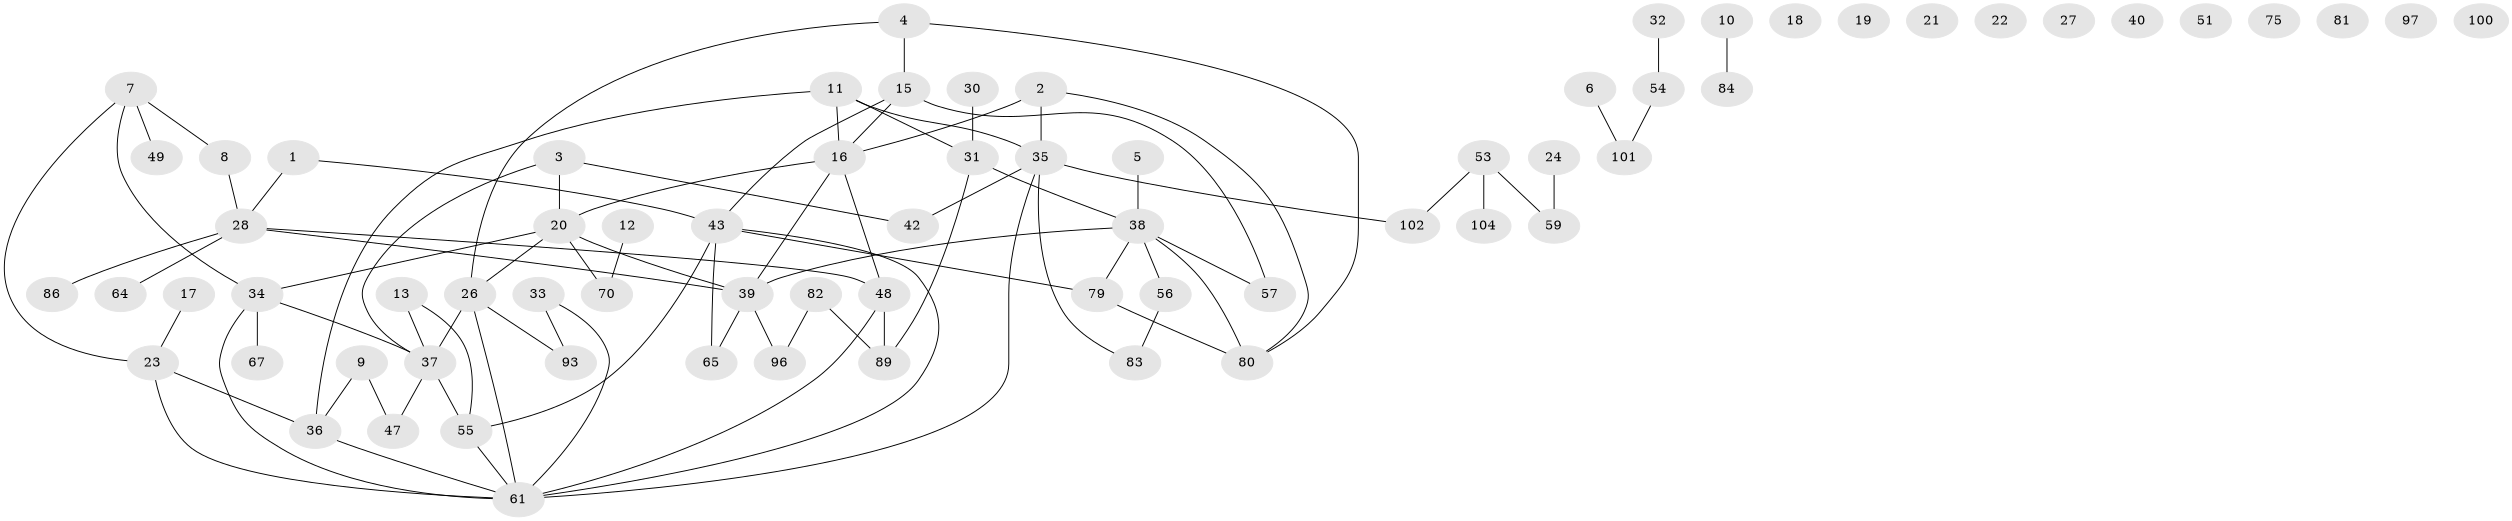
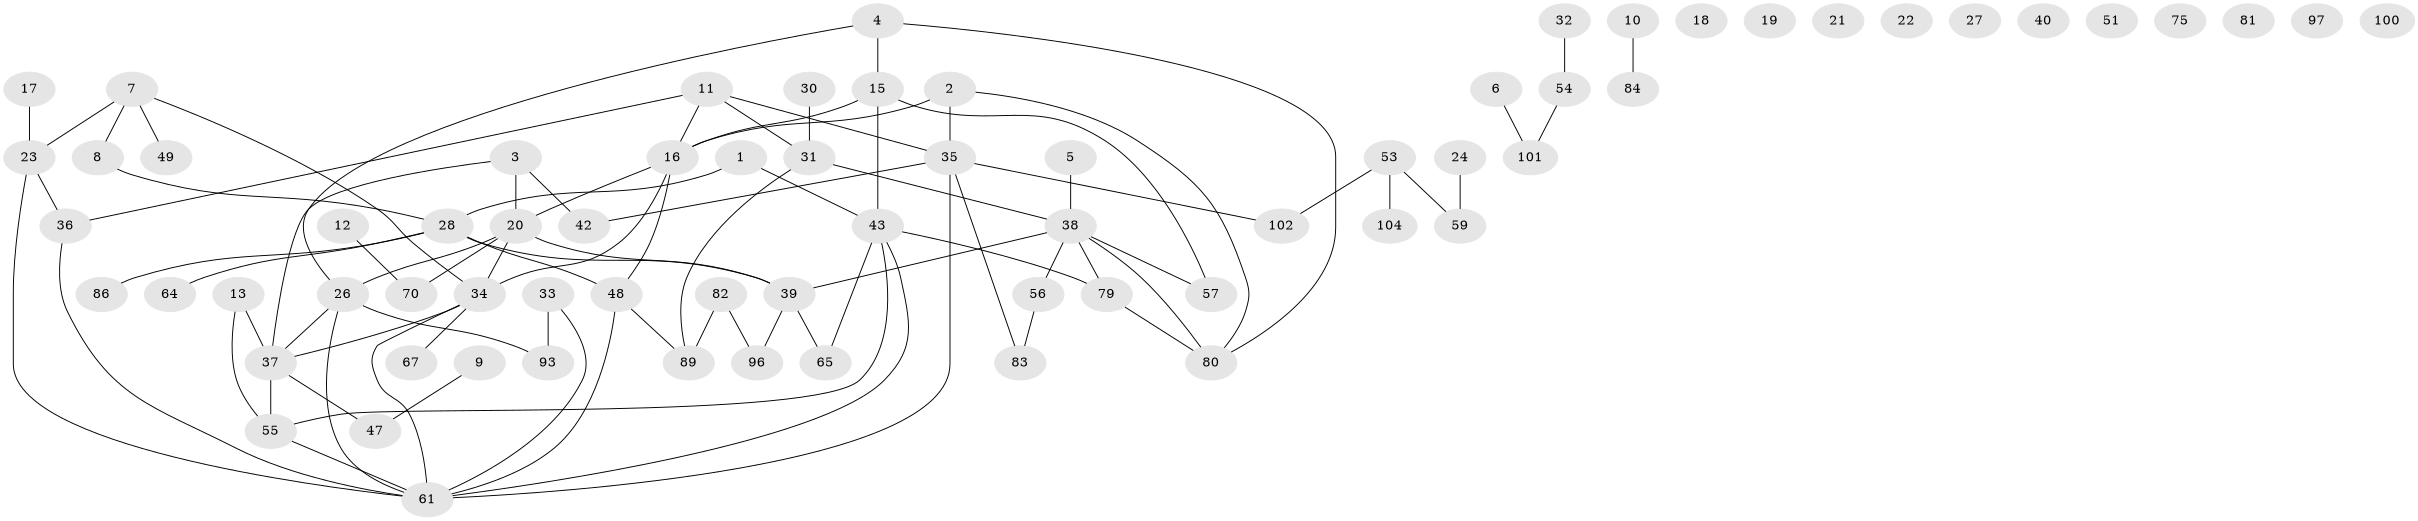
edge "16" -- "39": now "16" -- "34"
edge "9" -- "36": removed
